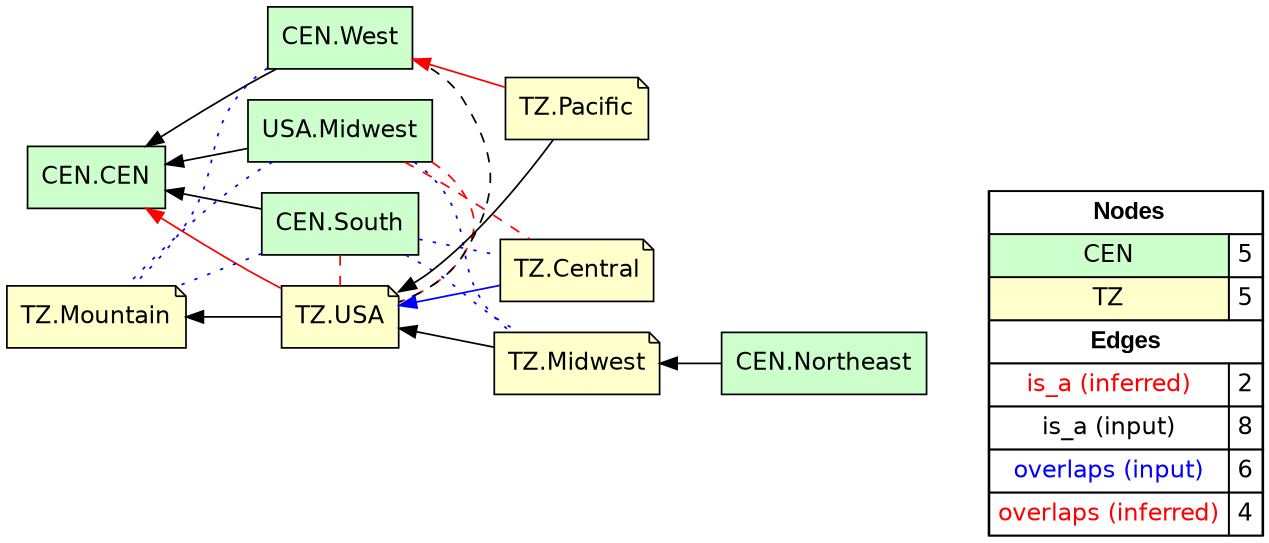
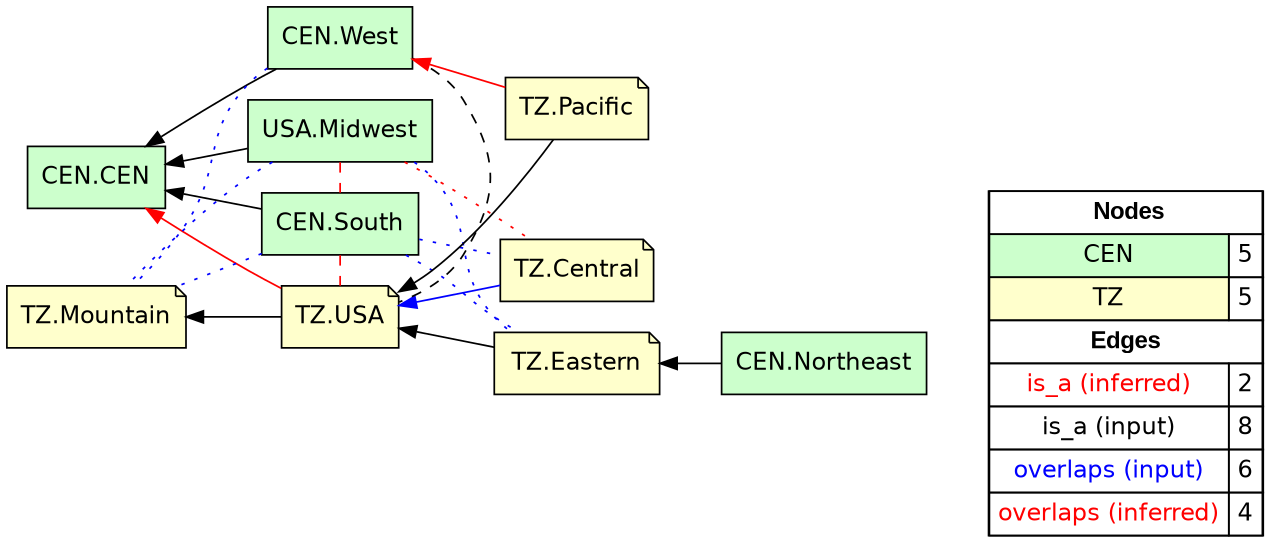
edge "USA.Midwest" -- "TZ.Central": style dashed -> dotted
edge "USA.Midwest" -- "TZ.USA": now "USA.Midwest" -- "CEN.South"
node "TZ.Midwest": label "TZ.Midwest" -> "TZ.Eastern"
